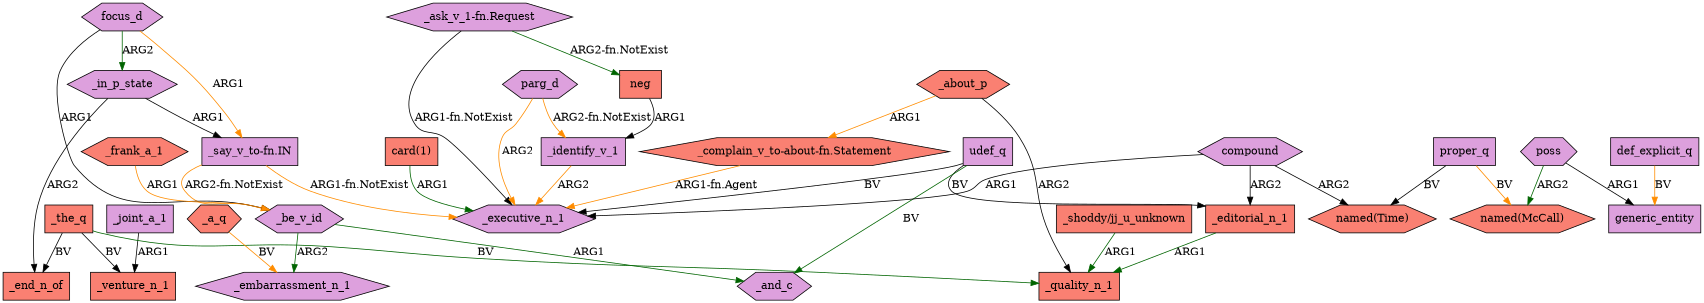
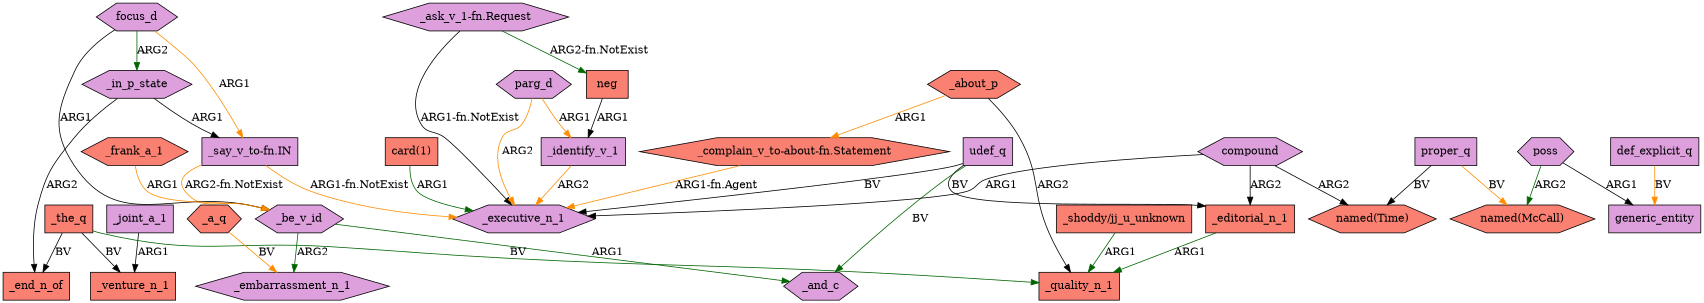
edge "parg_d" -> "_identify_v_1": label "ARG2-fn.NotExist" -> "ARG1"
